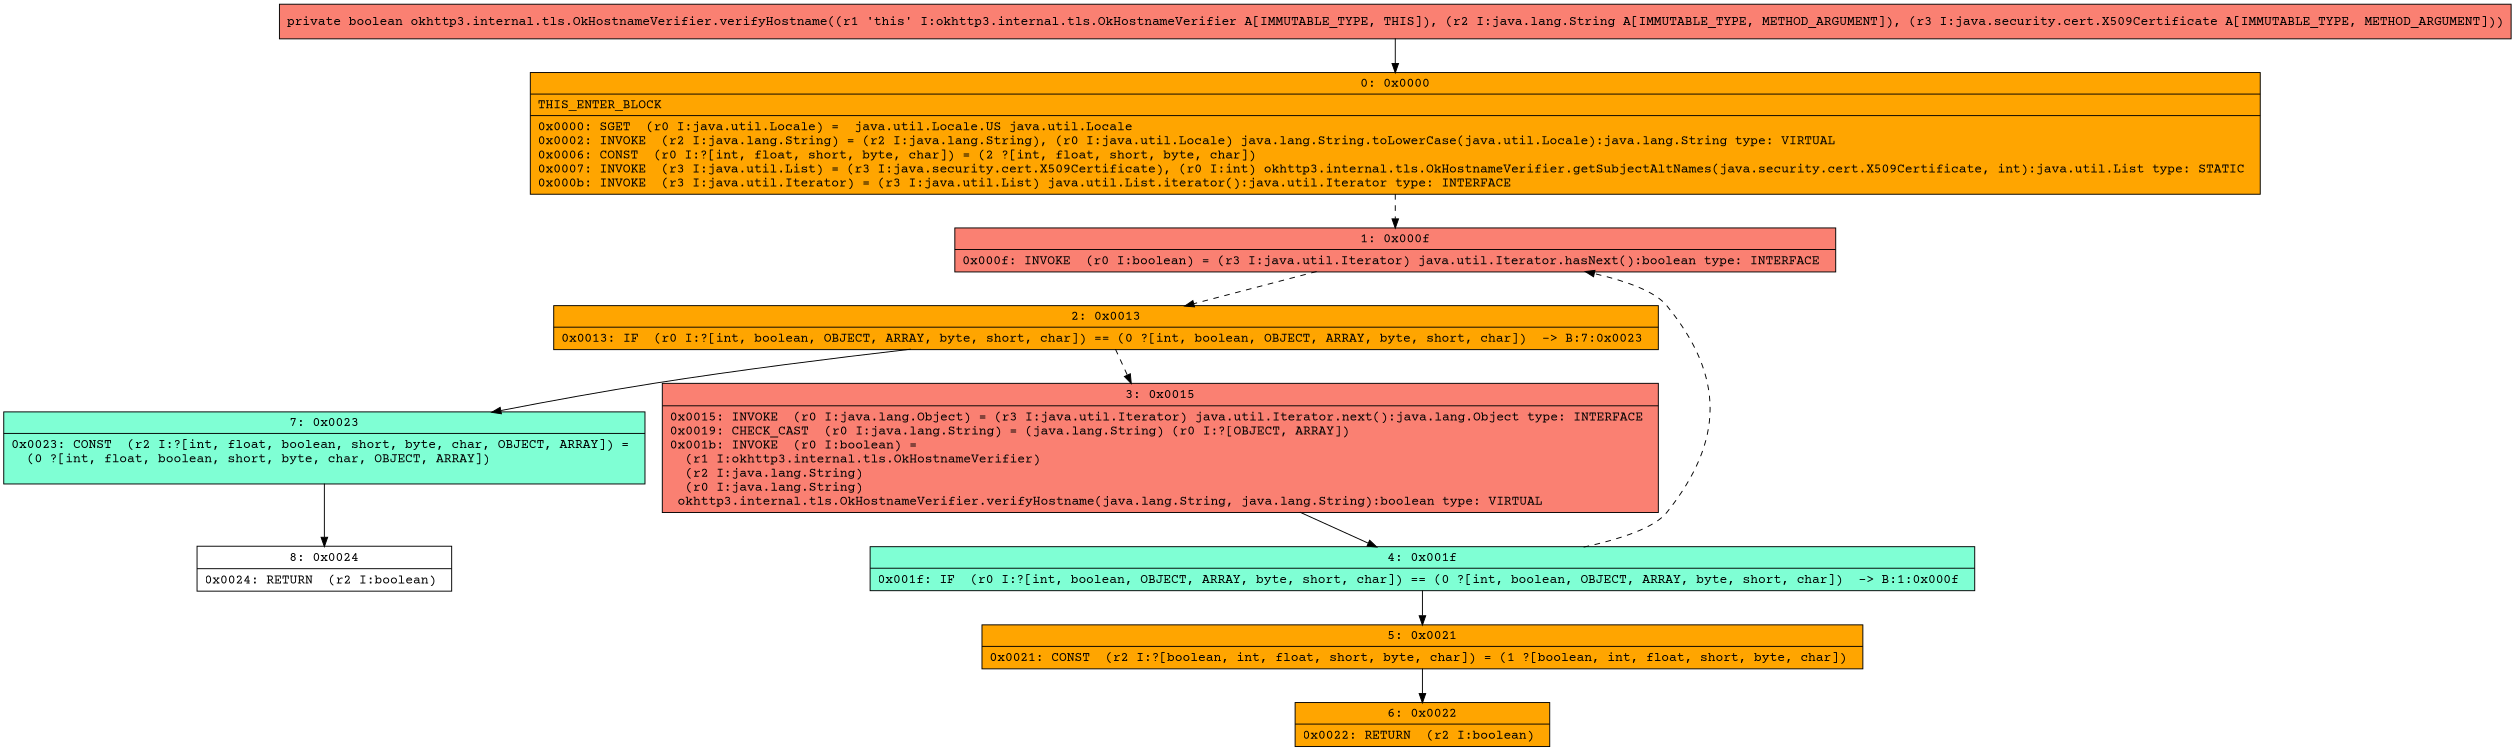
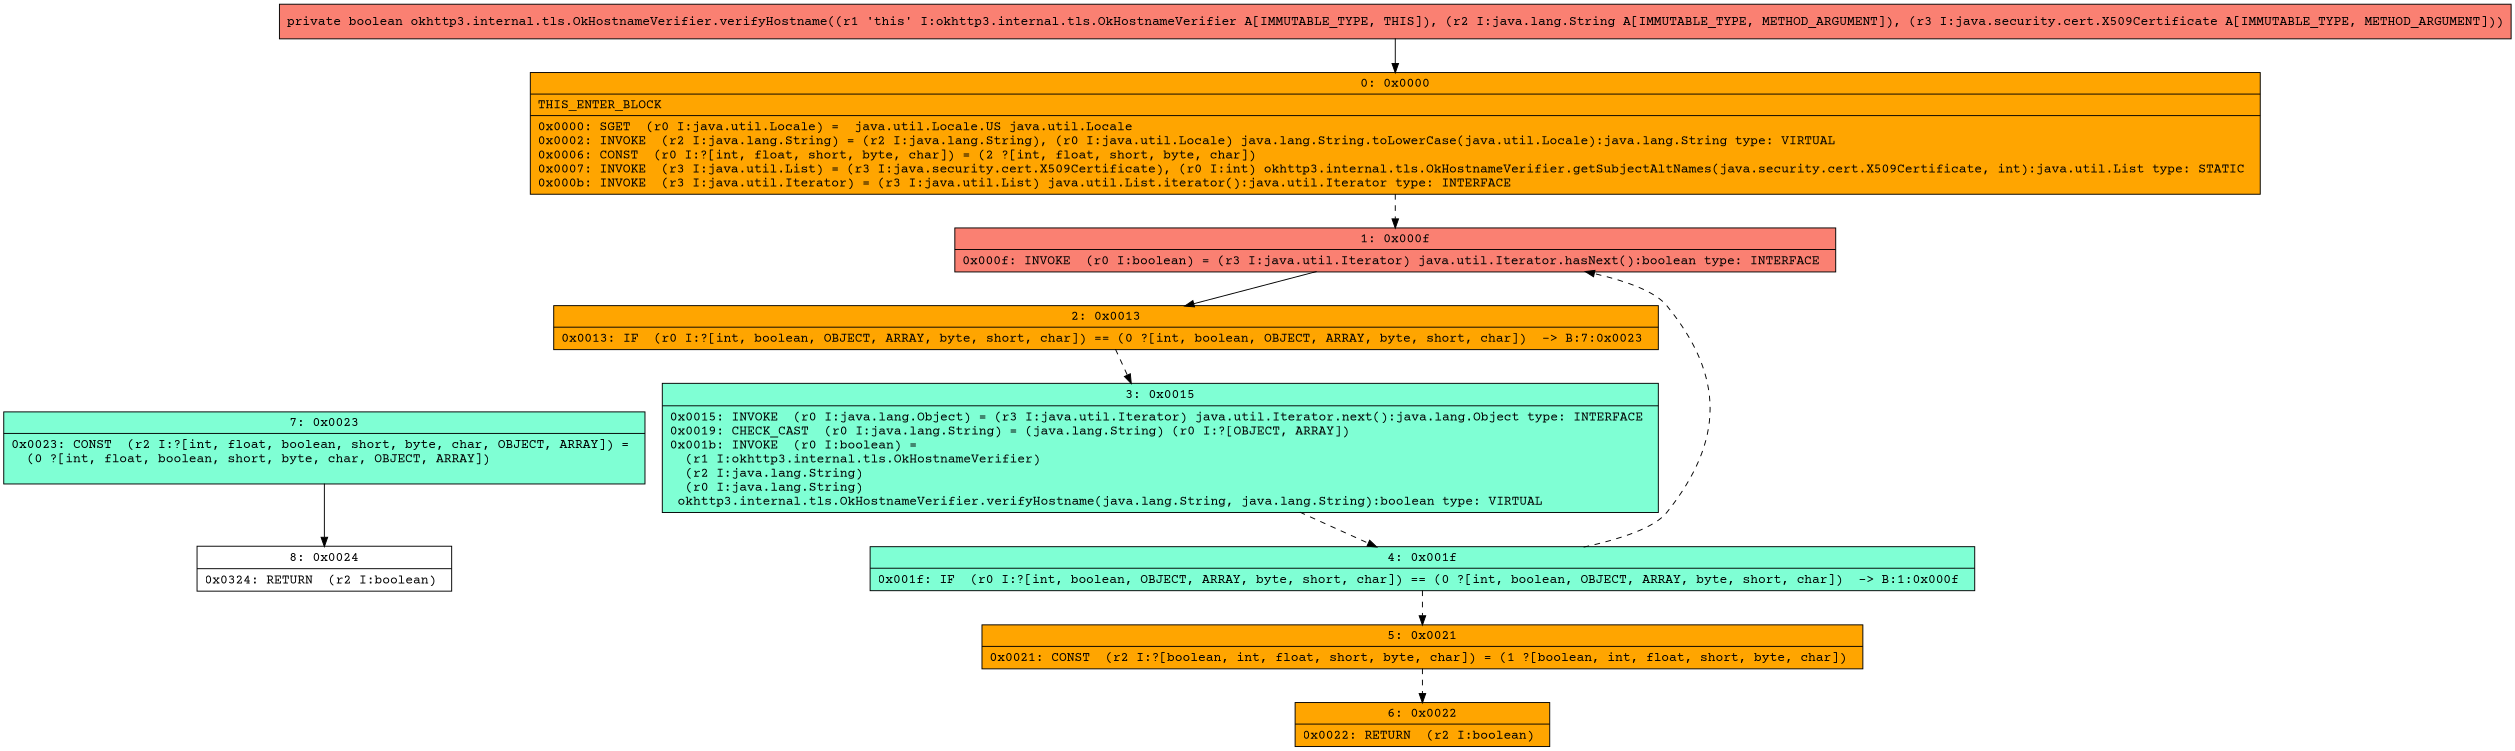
edge "1: 0x000f" -> "2: 0x0013": style dashed -> solid
edge "2: 0x0013" -> "7: 0x0023": removed
node "3: 0x0015": fillcolor salmon -> aquamarine
edge "3: 0x0015" -> "4: 0x001f": style solid -> dashed
node "8: 0x0024": text "0x0024: RETURN  (r2 I:boolean)" -> "0x0324: RETURN  (r2 I:boolean)"
edge "4: 0x001f" -> "5: 0x0021": style solid -> dashed
edge "5: 0x0021" -> "6: 0x0022": style solid -> dashed
